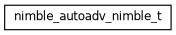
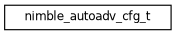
node "nimble_autoadv_nimble_t": label "nimble_autoadv_nimble_t" -> "nimble_autoadv_cfg_t"
